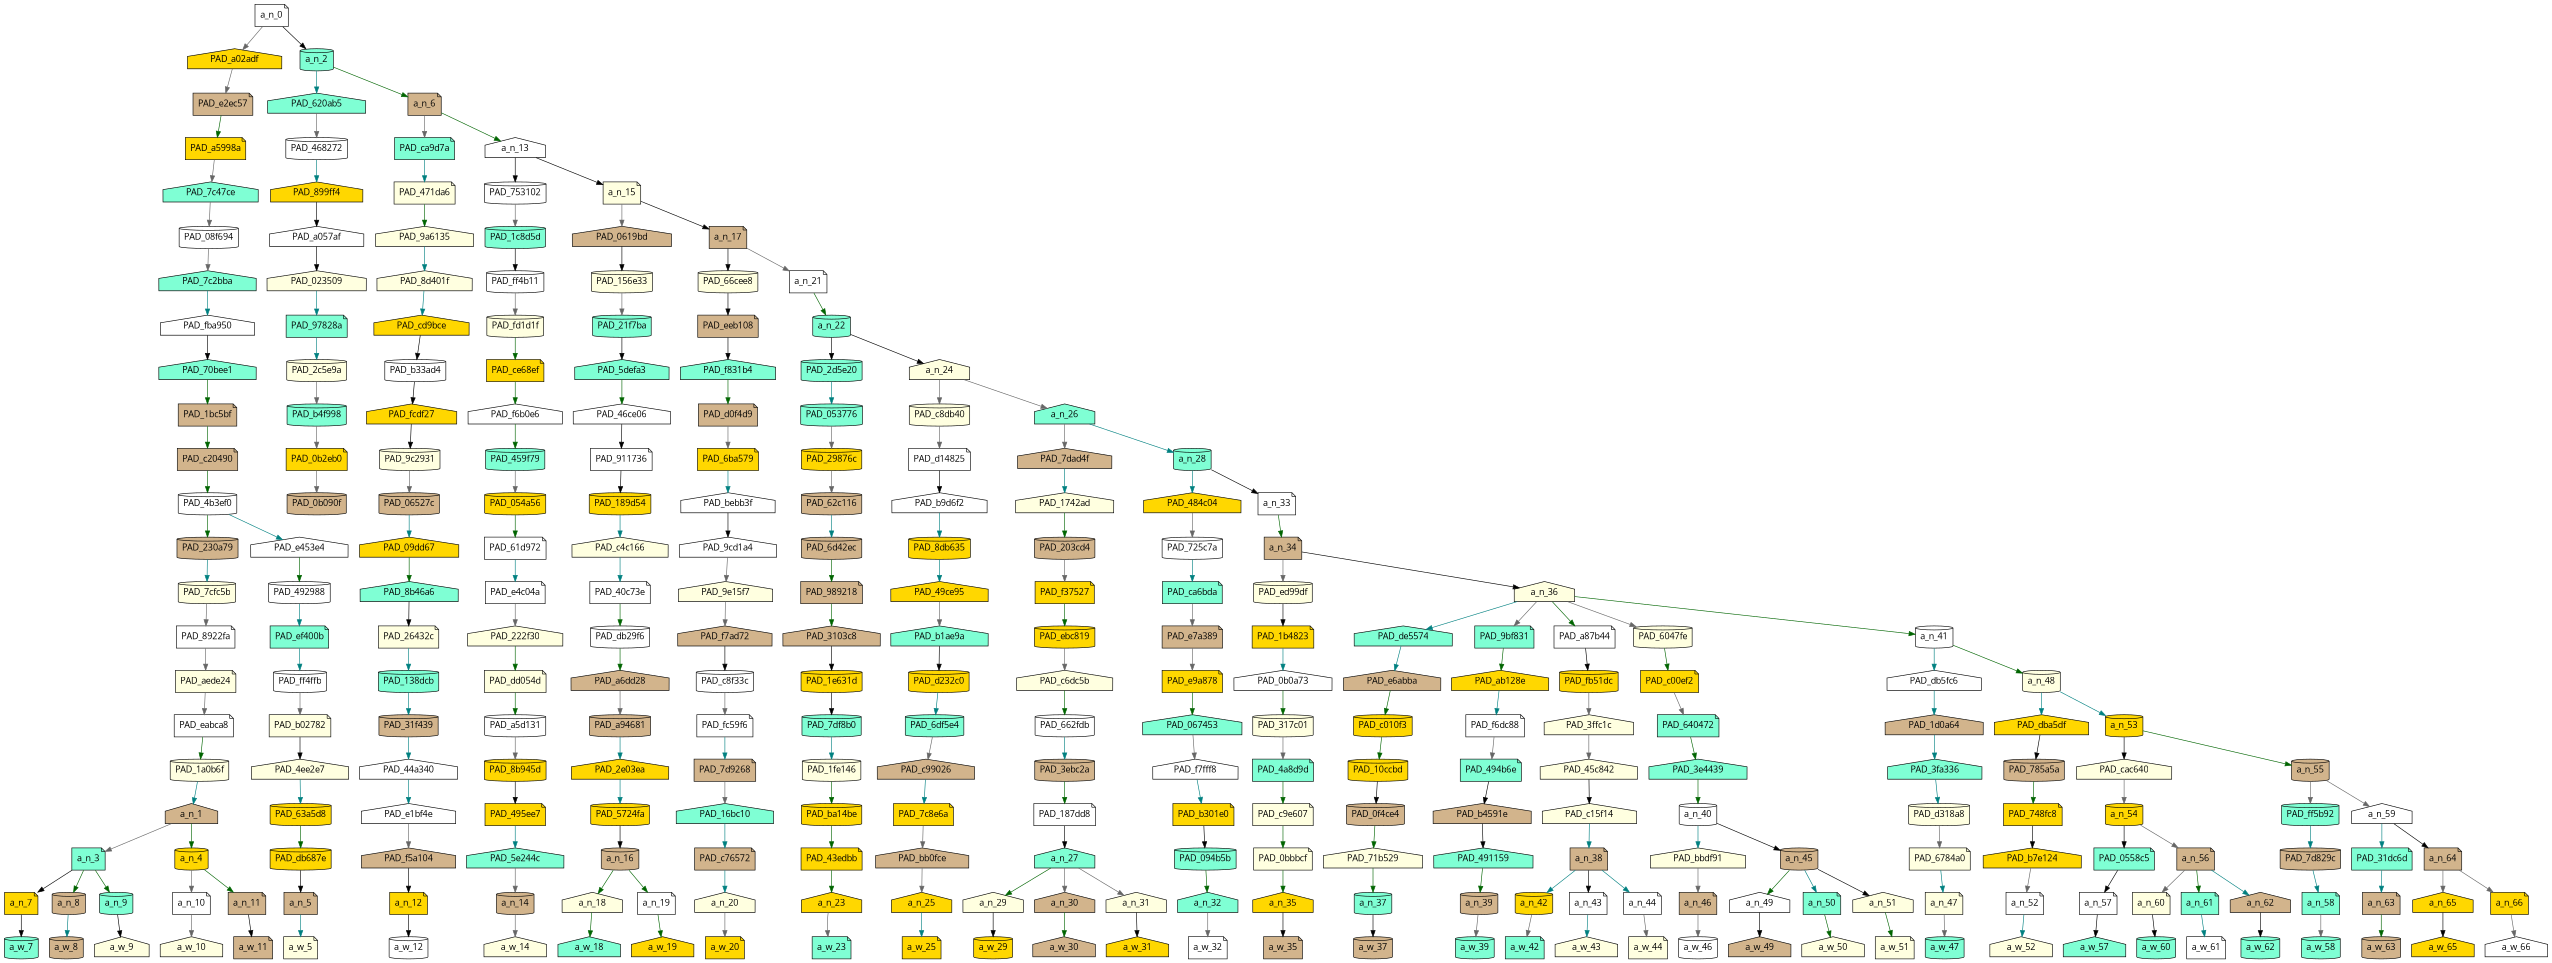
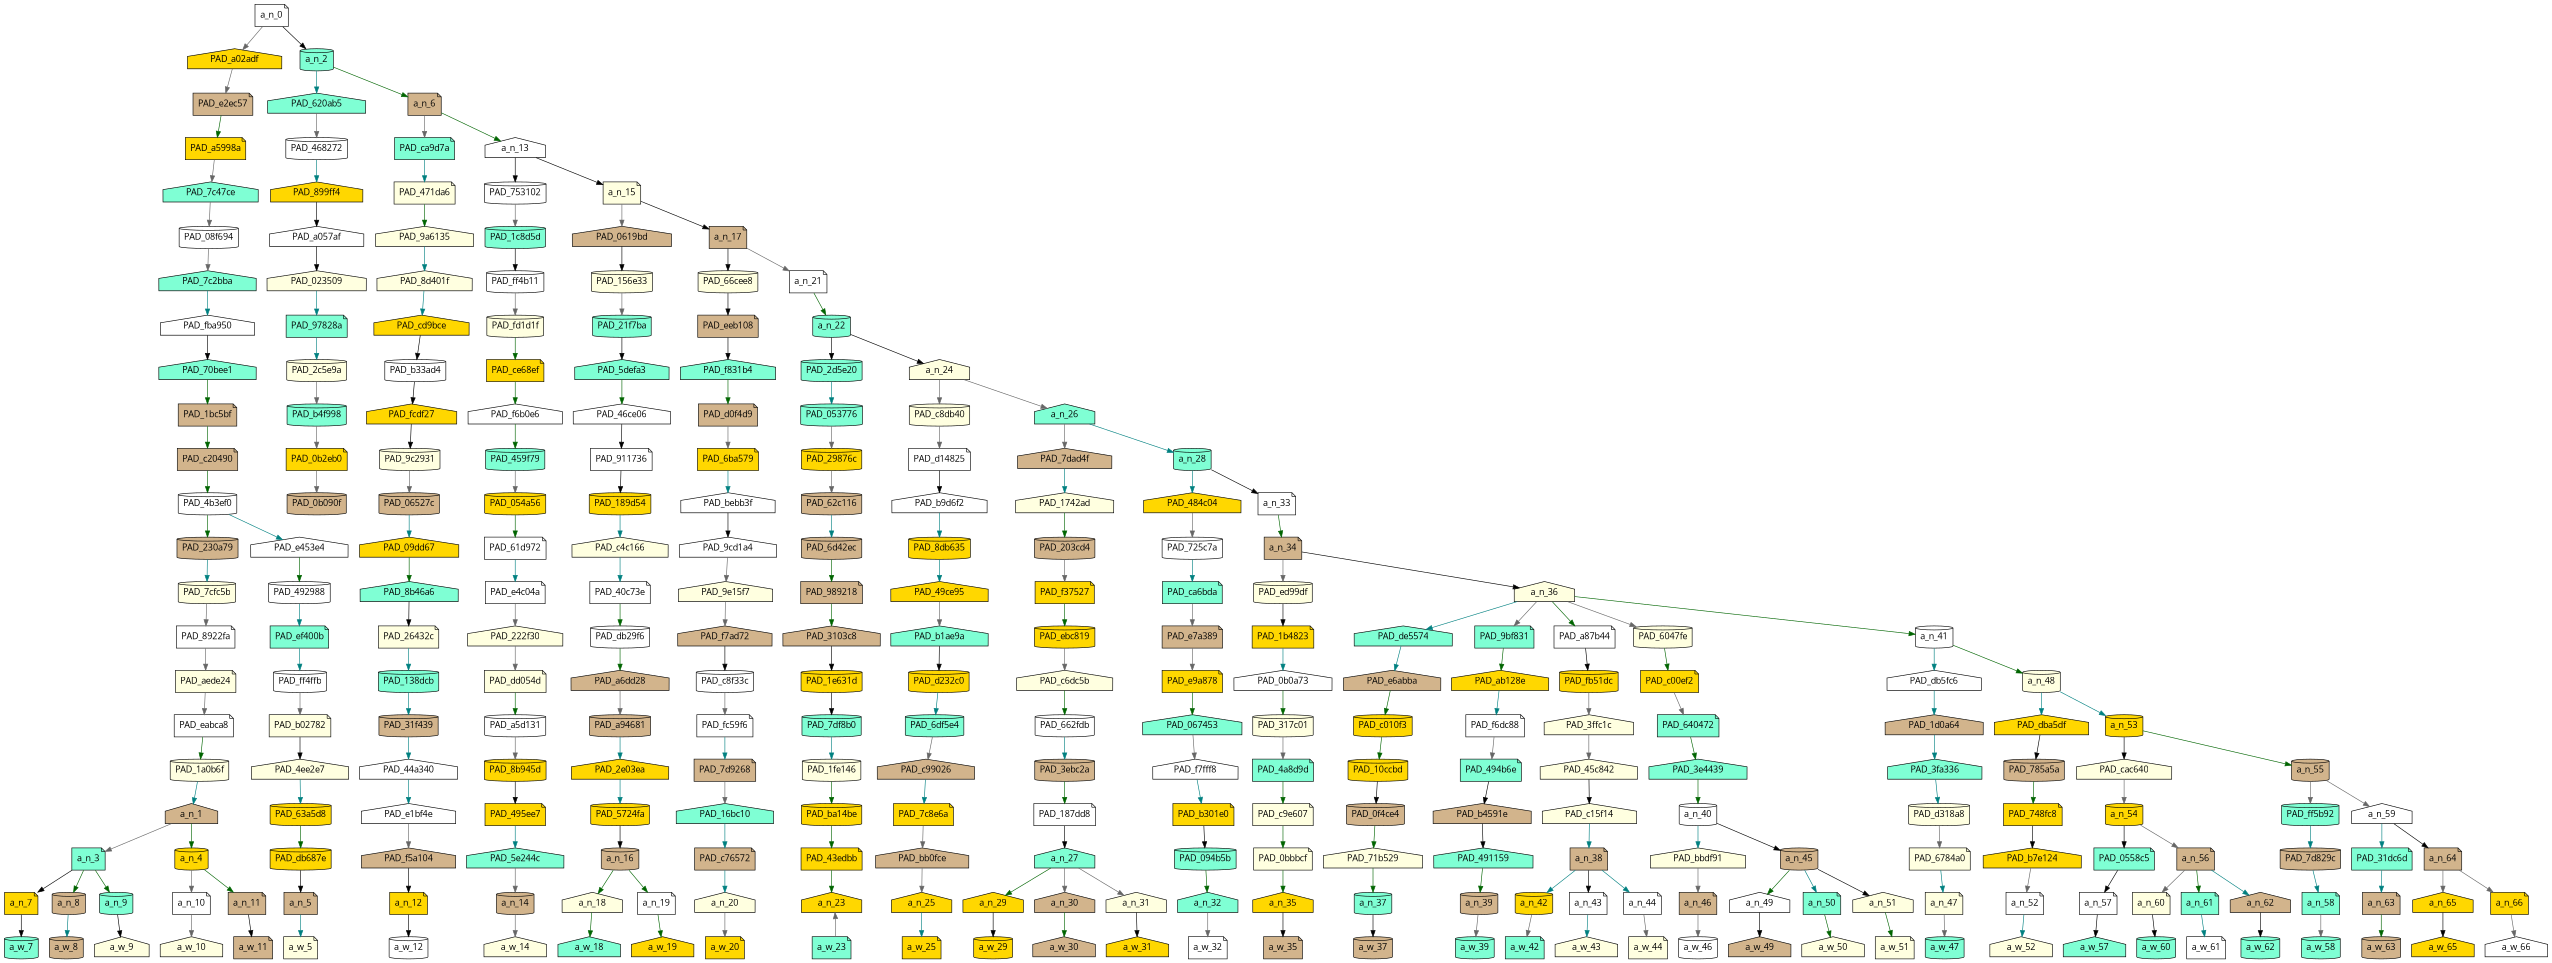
edge "PAD_222f30" -> "PAD_dd054d": color darkgreen -> gray40
node "a_n_29": fillcolor lightyellow -> gold
edge "a_n_23" -> "a_w_23": reversed
